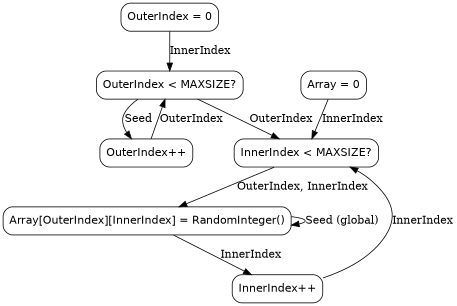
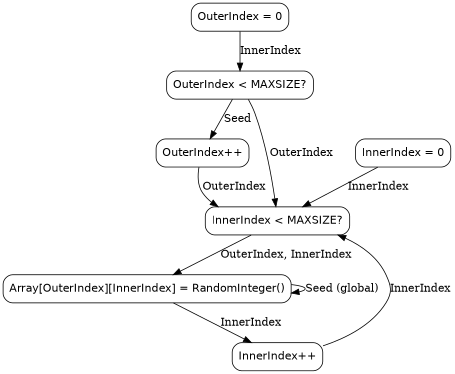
node "Array = 0": label "Array = 0" -> "InnerIndex = 0"
edge "OuterIndex++" -> "OuterIndex < MAXSIZE?": now "OuterIndex++" -> "InnerIndex < MAXSIZE?"
